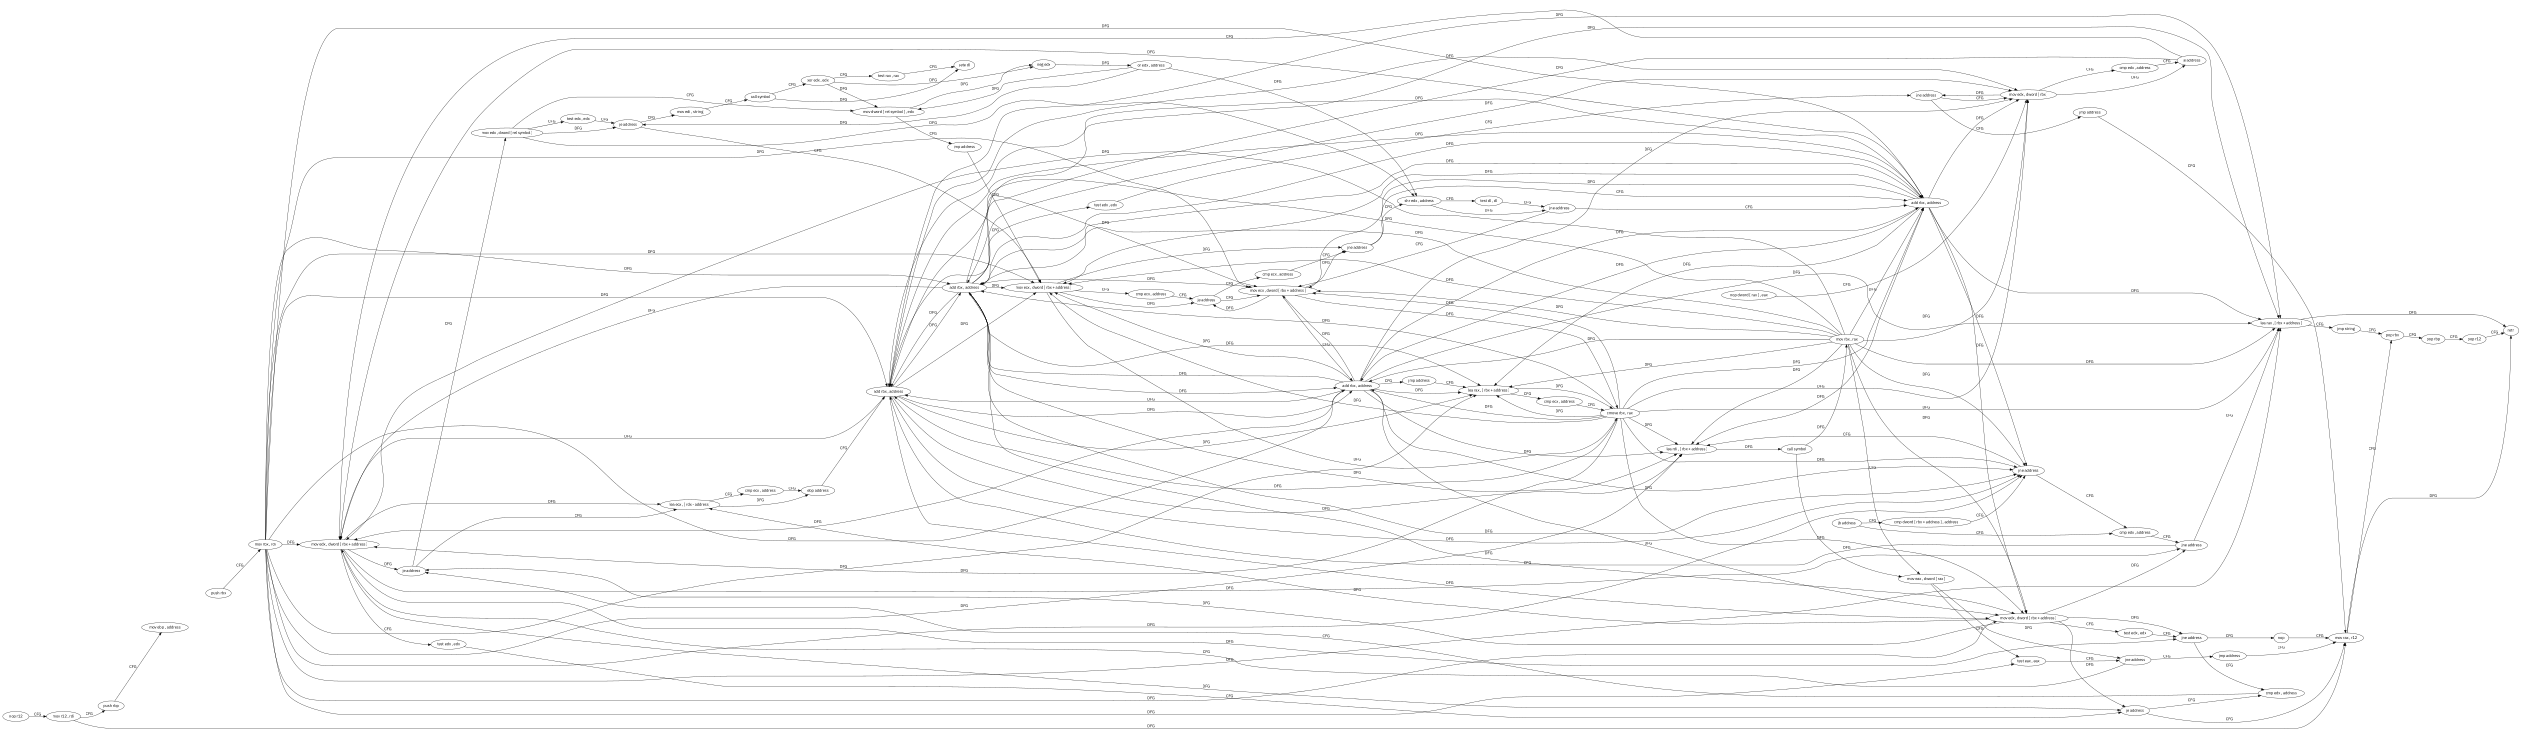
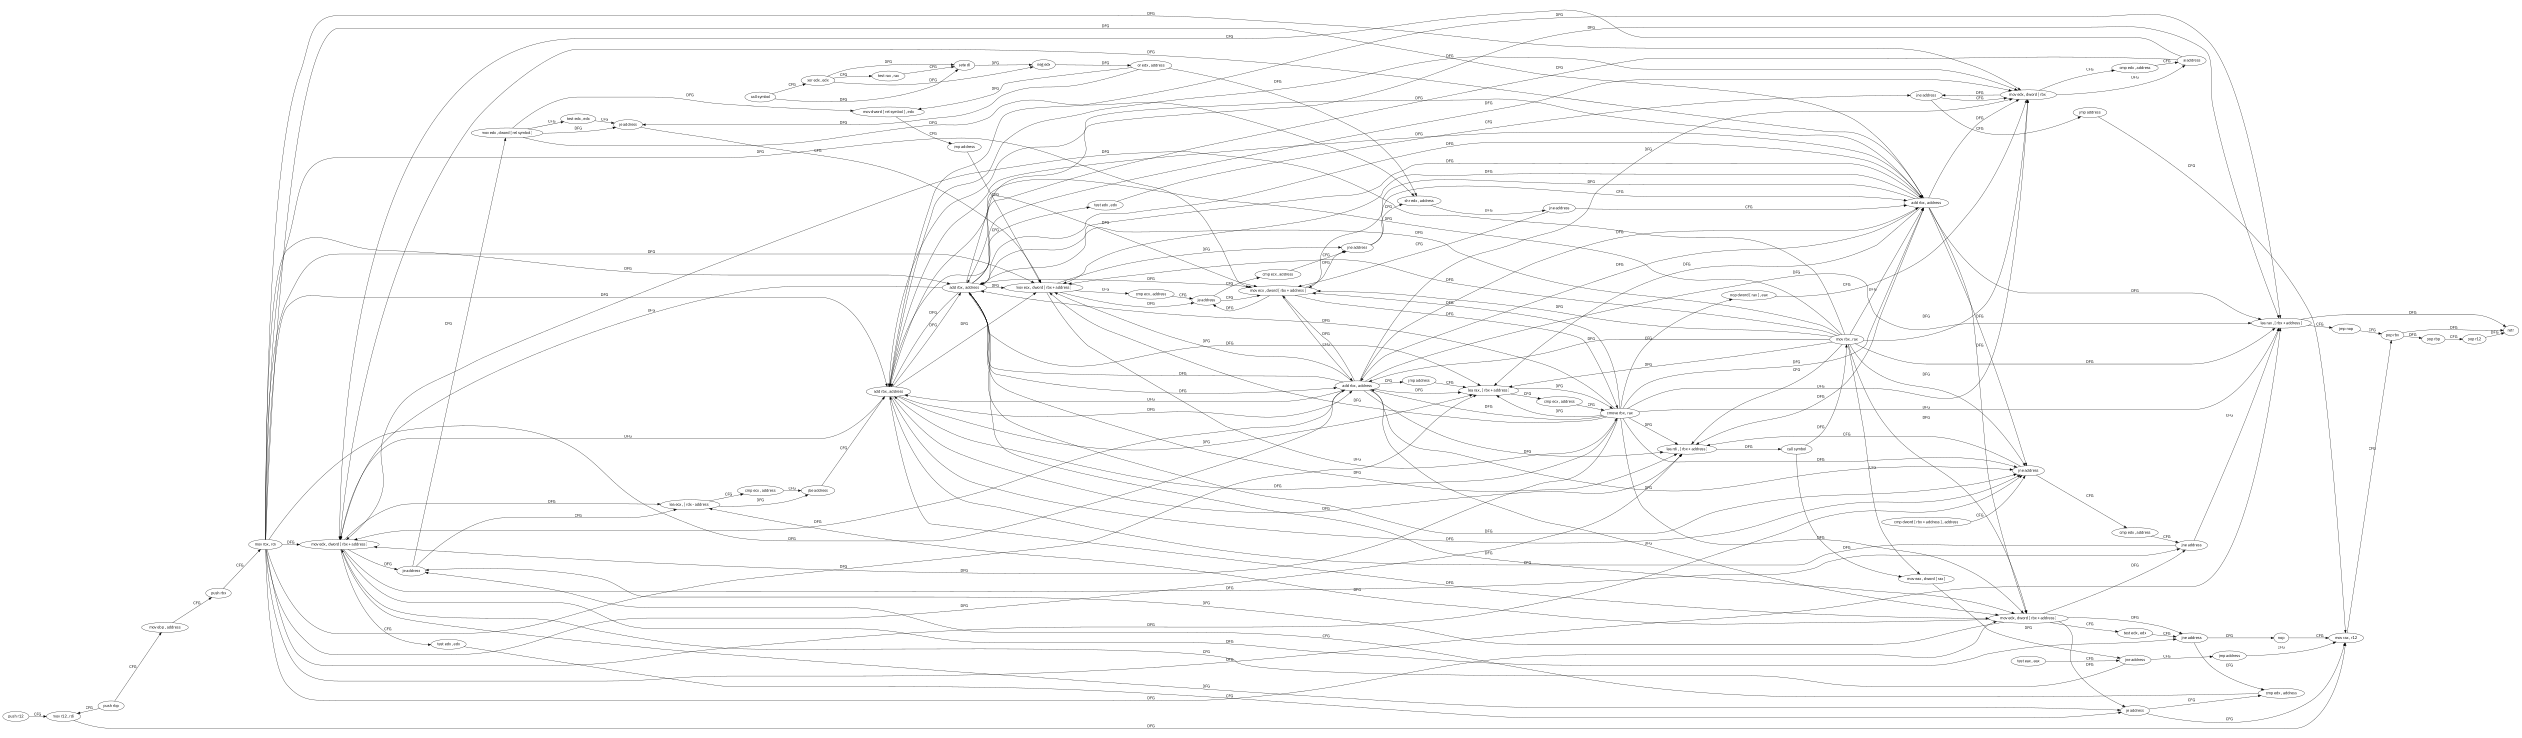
edge "mov dword [ rel symbol ] , edx" -> "neg edx": now "sete dl" -> "neg edx"
edge "mov edx , dword [ rel symbol ]" -> "mov dword [ rel symbol ] , edx": label "CFG" -> "DFG"
edge "xor edx , edx" -> "mov dword [ rel symbol ] , edx": now "xor edx , edx" -> "sete dl"
node "mov edi , string": removed
node "test dl , dl": removed
node "jmp string": label "jmp string" -> "jmp nop"
edge "pop r12" -> "retn": label "CFG" -> "DFG"
edge "pop rbx" -> "pop rbp": label "CFG" -> "DFG"
edge "cmove rbx , rax" -> "nop dword [ rax ] , eax": added, label "CFG"
edge "mov rbx , rax" -> "lea rdi , [ rbx + address ]": label "DFG" -> "CFG"
node "ebp address": label "ebp address" -> "jbe address"
edge "mov rax , r12" -> "retn": now "pop rbx" -> "retn"
node "jb address": removed
edge "mov ebp , address" -> "push rbx": added, label "CFG"
edge "mov eax , dword [ rax ]" -> "test eax , eax": removed, label "CFG"
edge "mov rbx , rdi" -> "test eax , eax": now "mov rbx , rdi" -> "mov edx , dword [ rbx ]"
node "nop r12": label "nop r12" -> "push r12"
edge "mov r12 , rdi" -> "push rbp": reversed
